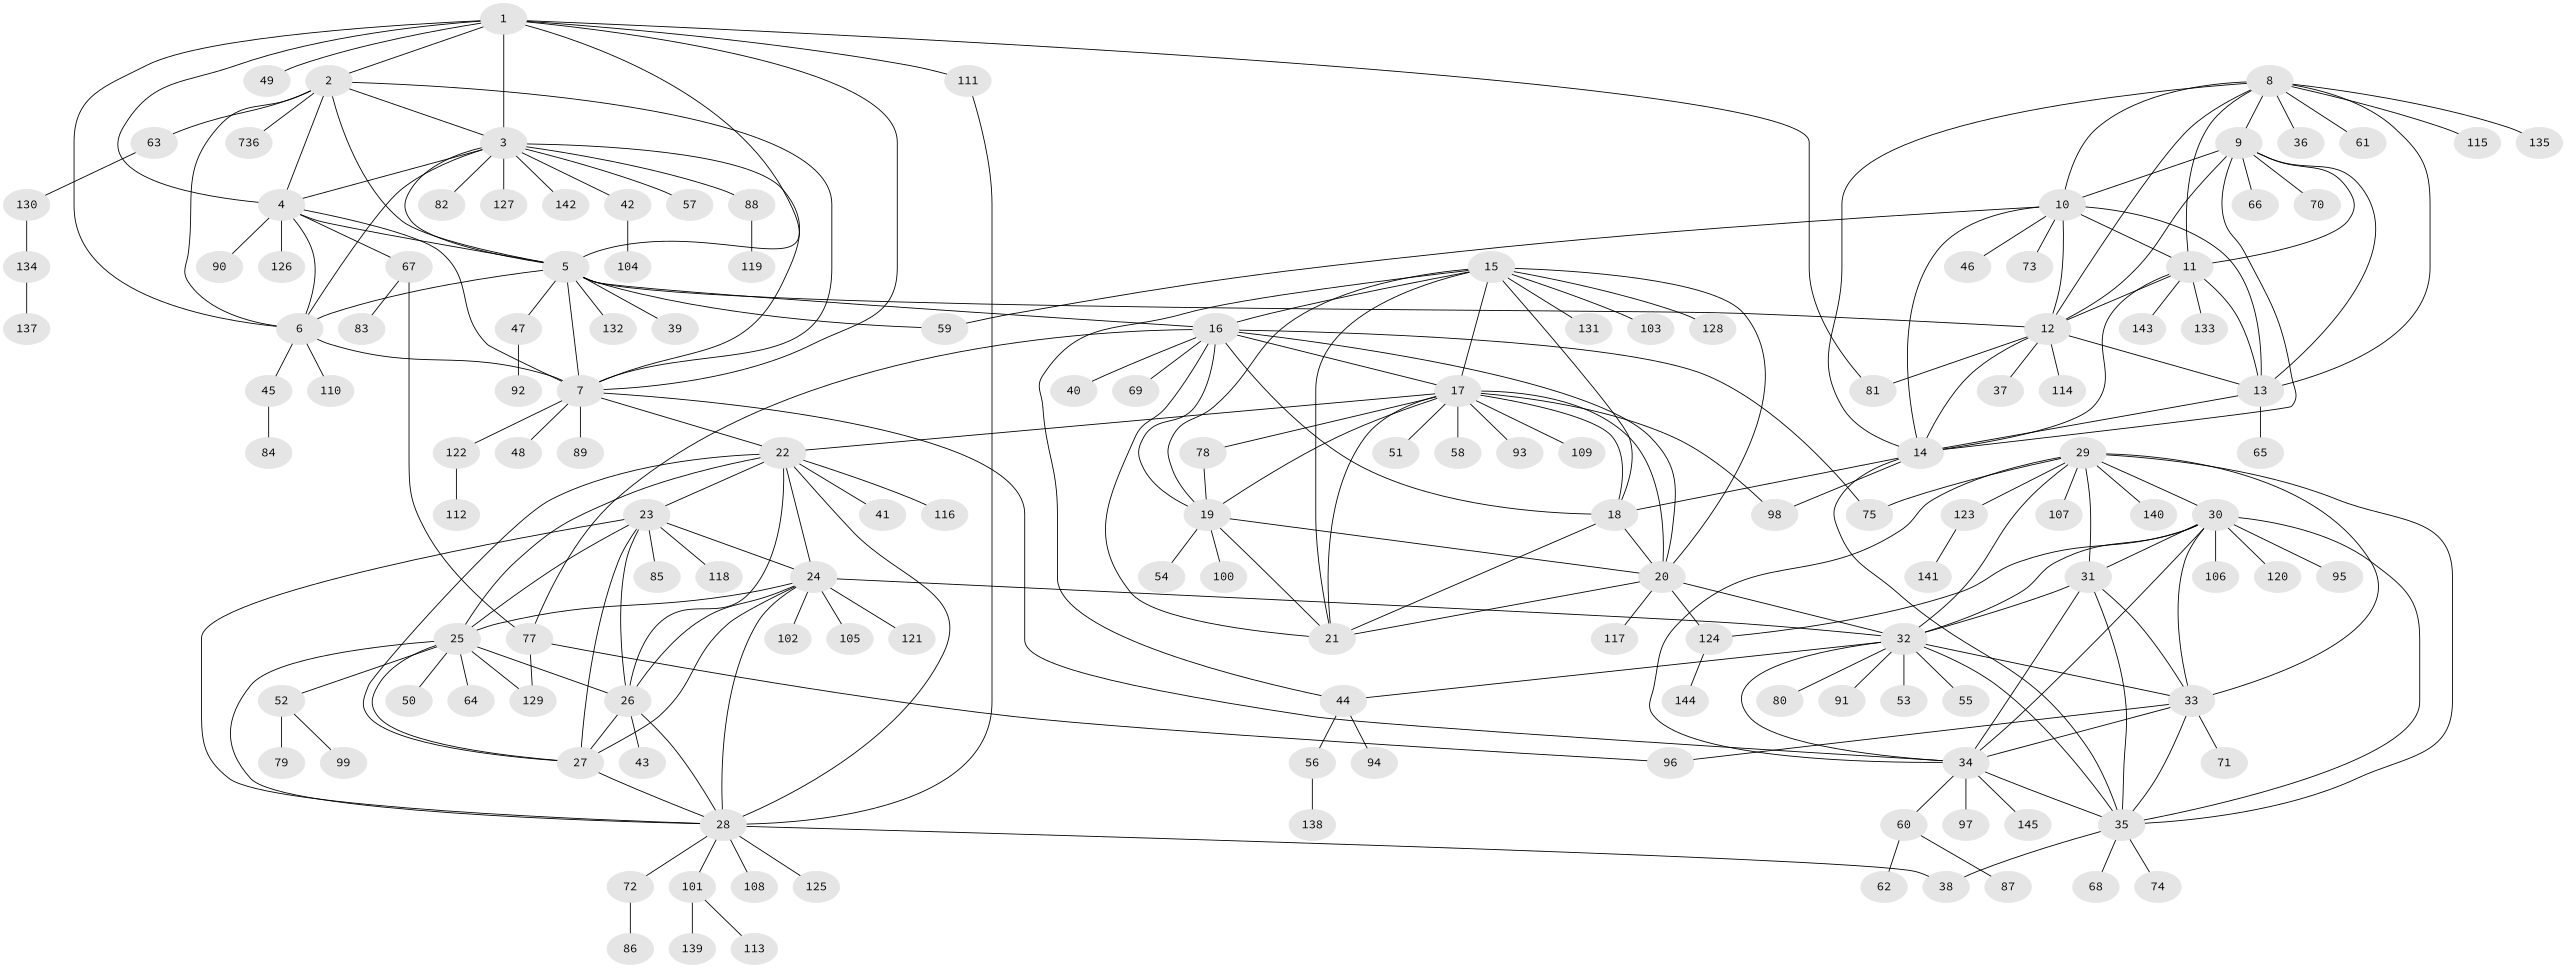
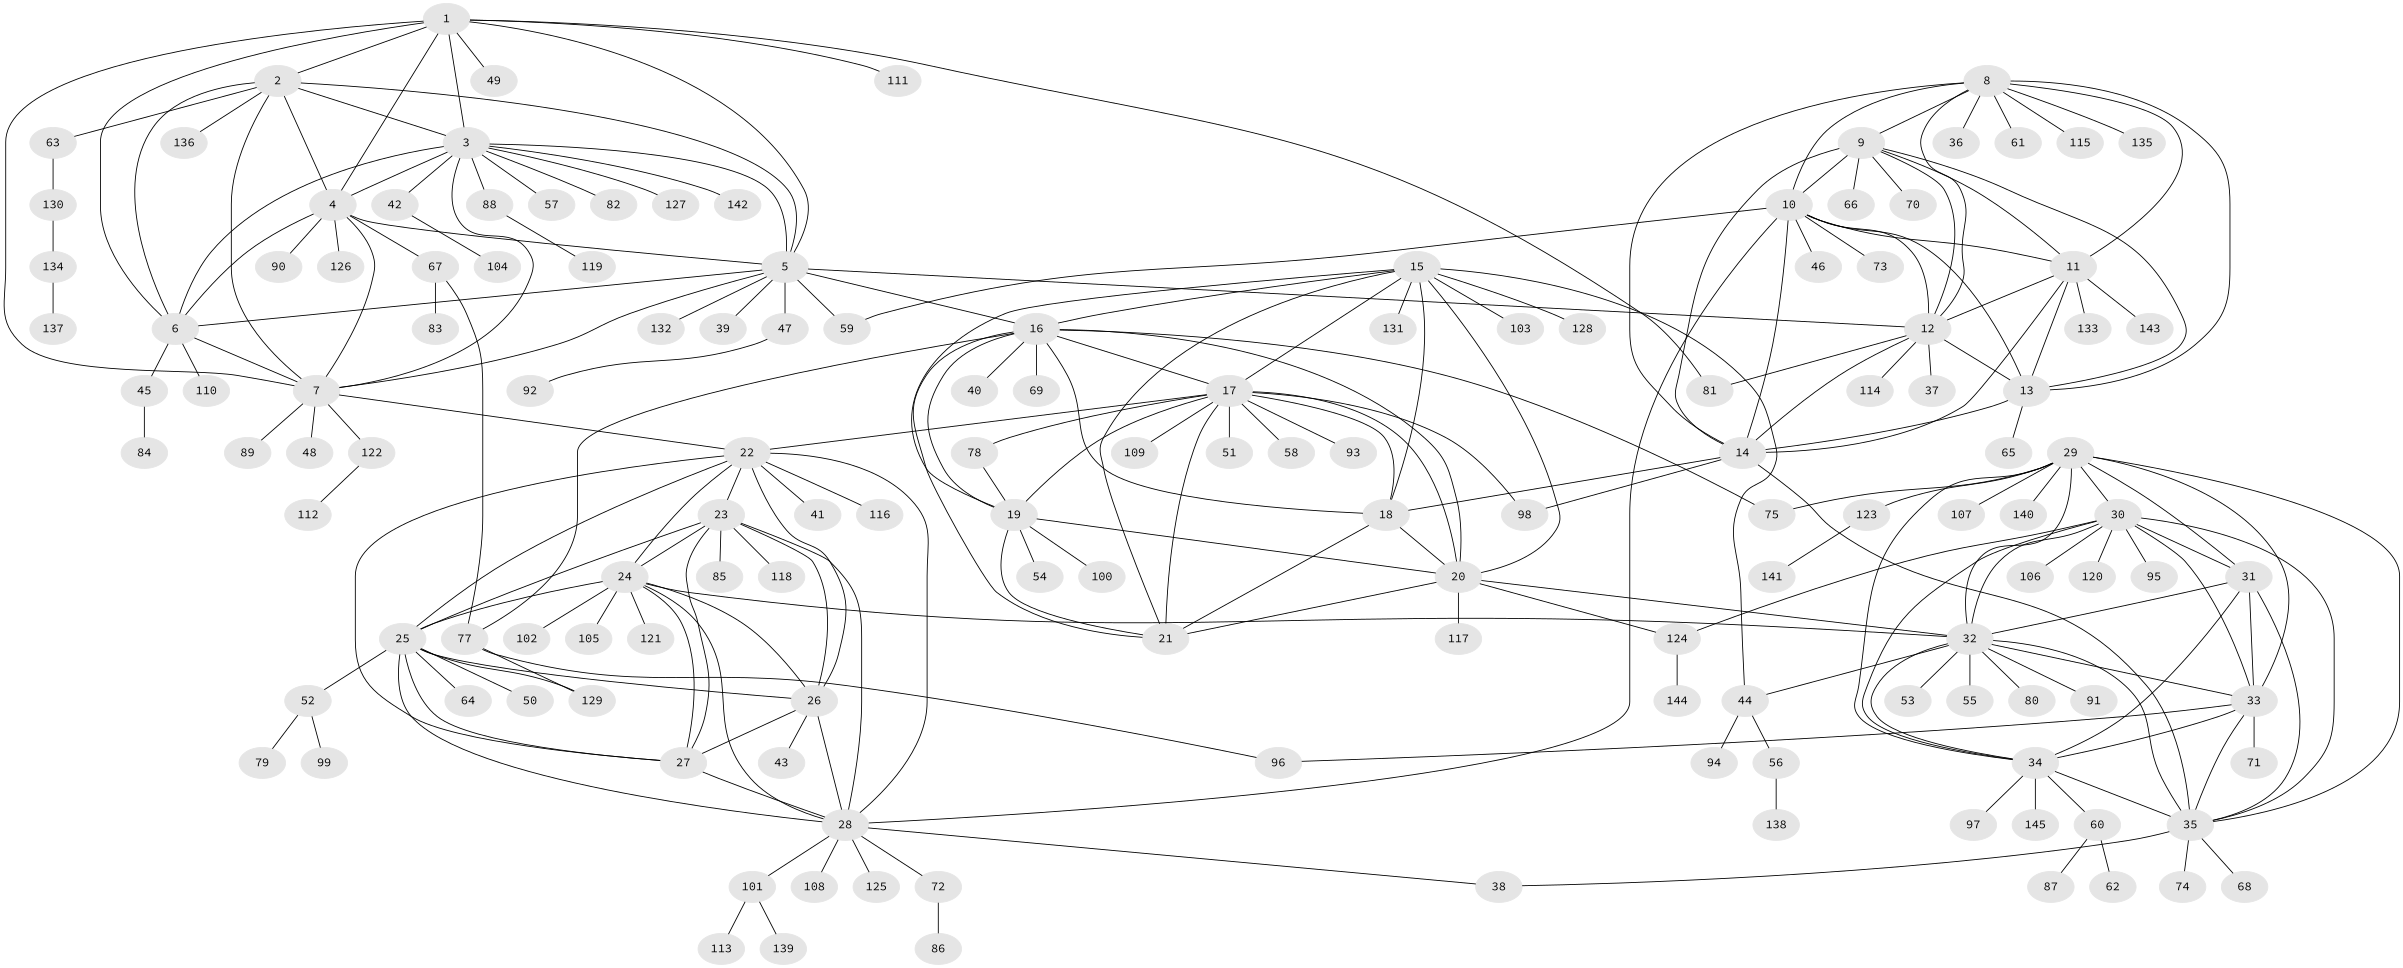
node "736": label "736" -> "136"
edge "111" -- "28": now "10" -- "28"
edge "7" -- "34": removed
